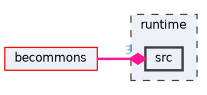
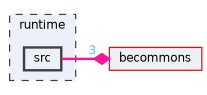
edge "becommons" -> "src": reversed
